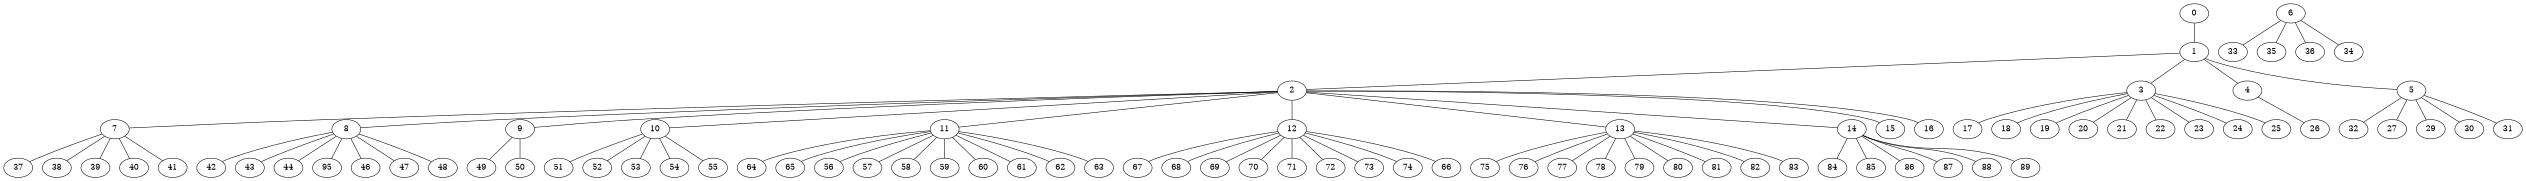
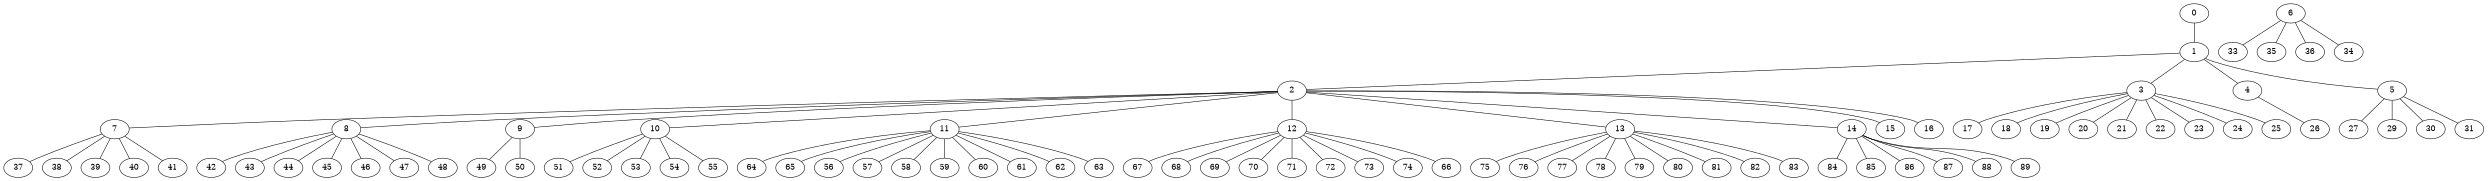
node "32": removed
node "95": label "95" -> "45"
